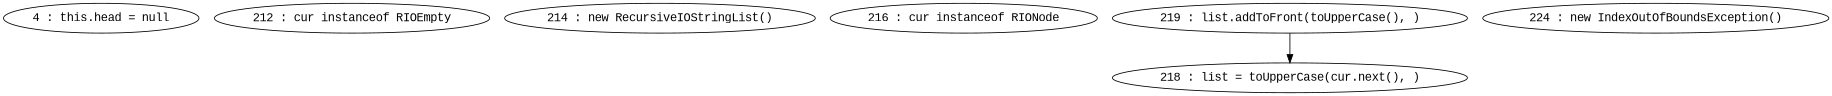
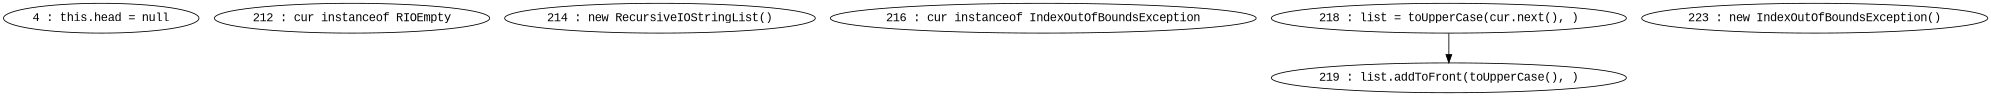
node "216 : cur instanceof RIONode": label "216 : cur instanceof RIONode" -> "216 : cur instanceof IndexOutOfBoundsException"
node "224 : new IndexOutOfBoundsException()": label "224 : new IndexOutOfBoundsException()" -> "223 : new IndexOutOfBoundsException()"
edge "219 : list.addToFront(toUpperCase(), )" -> "218 : list = toUpperCase(cur.next(), )": reversed
